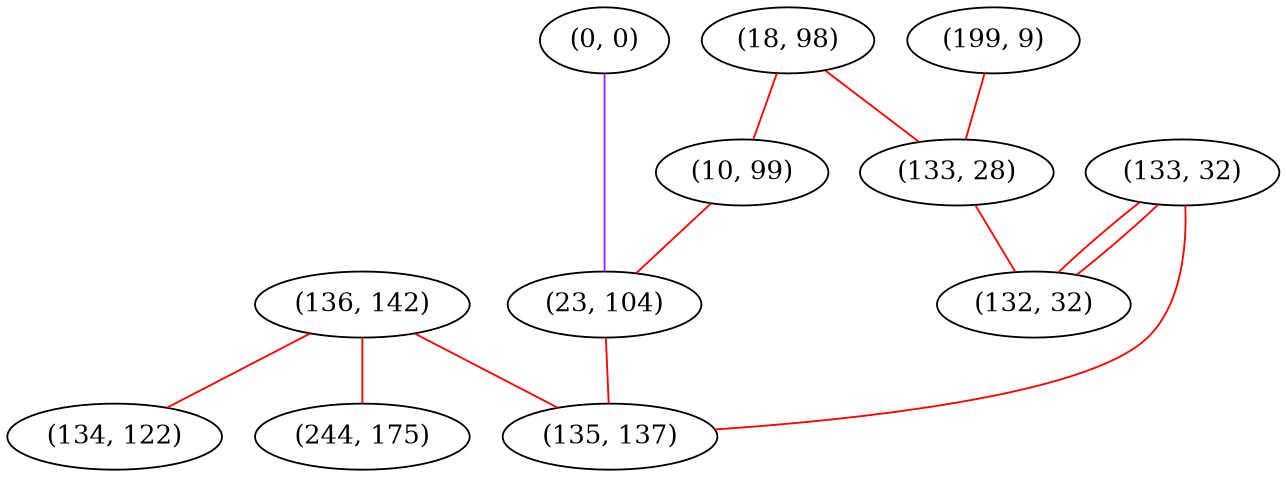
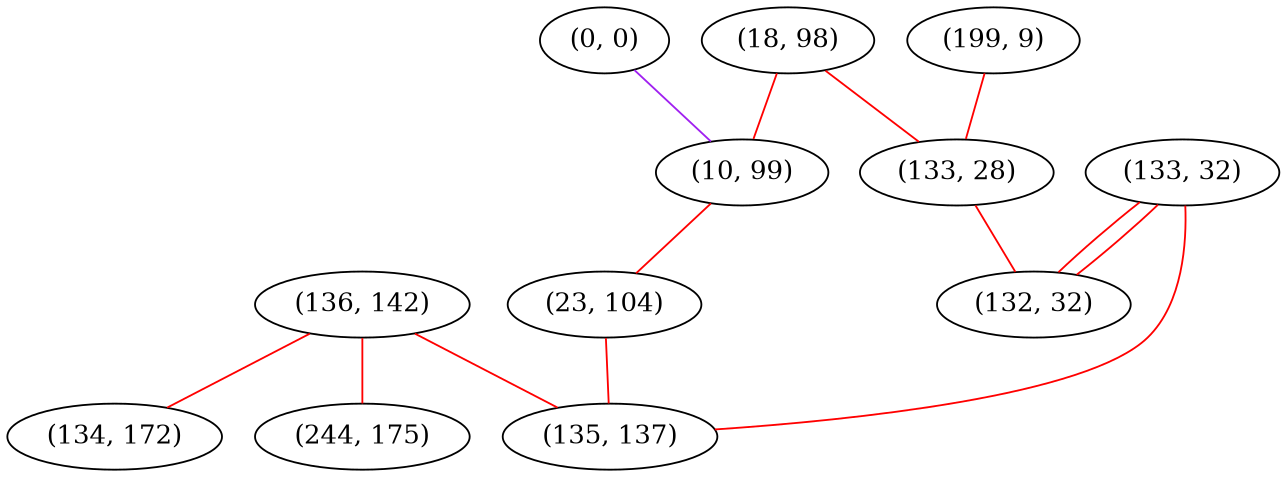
edge "(0, 0)" -- "(23, 104)": now "(0, 0)" -- "(10, 99)"
node "(134, 122)": label "(134, 122)" -> "(134, 172)"
